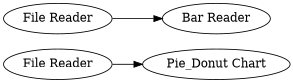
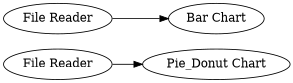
node "Bar Reader": label "Bar Reader" -> "Bar Chart"
